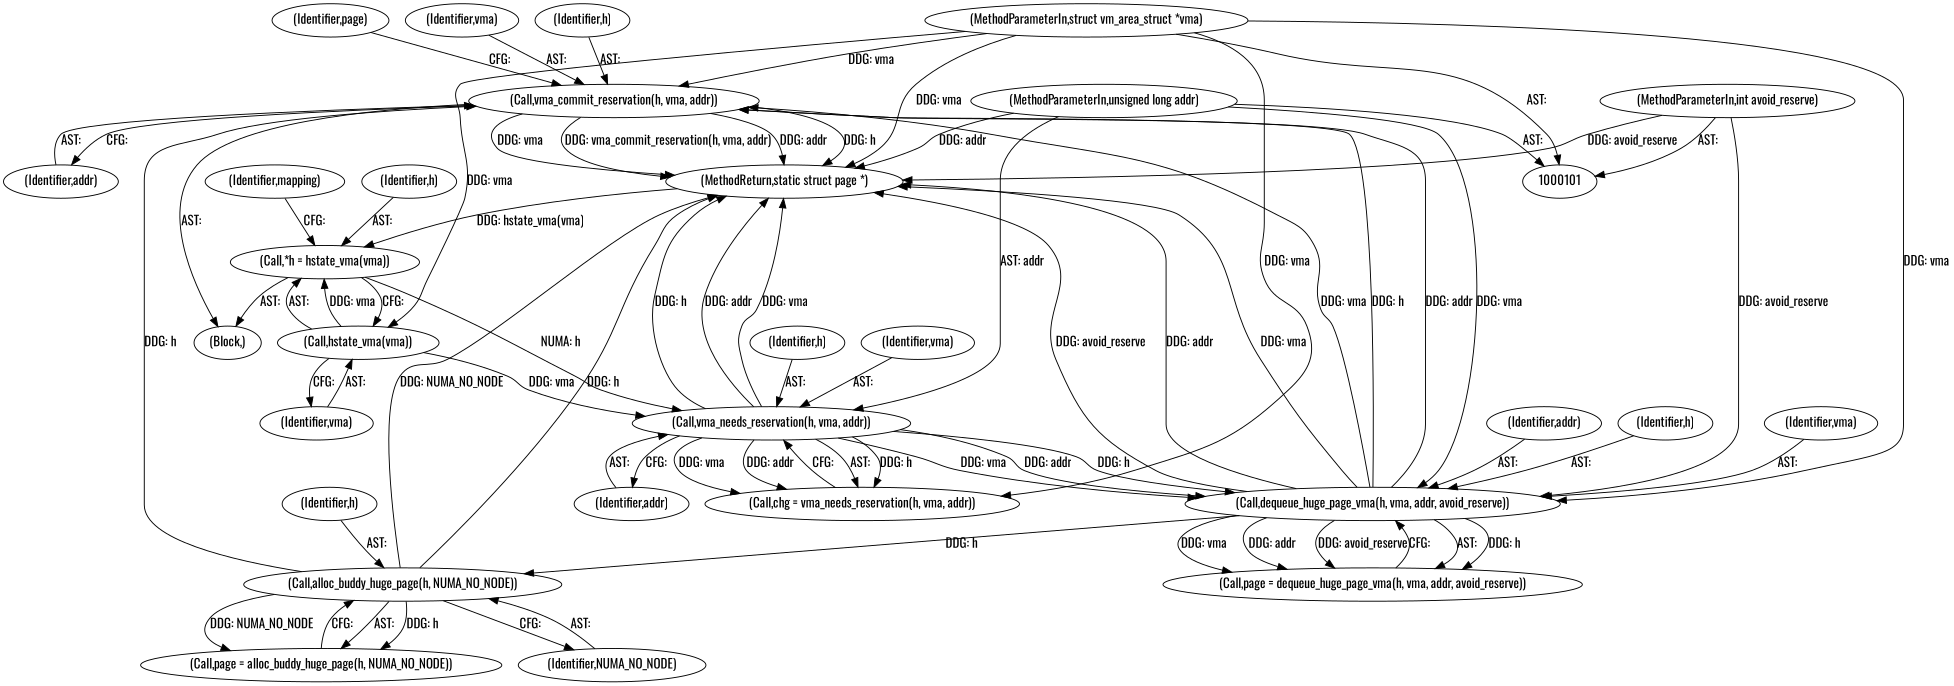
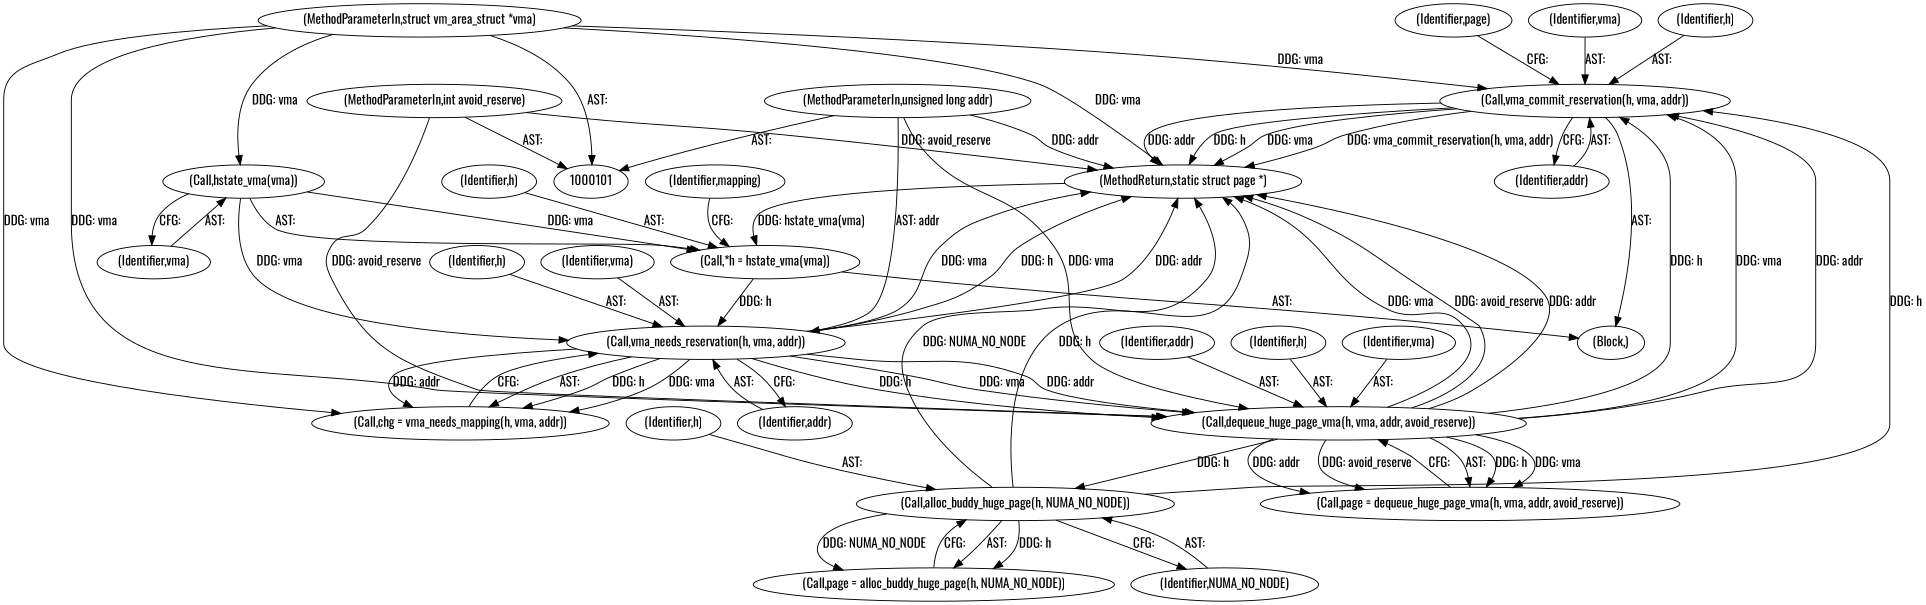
edge "(Call,*h = hstate_vma(vma))" -> "(Call,hstate_vma(vma))": removed, label "CFG:"
edge "(Call,*h = hstate_vma(vma))" -> "(Call,vma_needs_reservation(h, vma, addr))": label "NUMA: h" -> "DDG: h"
node "(Call,chg = vma_needs_reservation(h, vma, addr))": label "(Call,chg = vma_needs_reservation(h, vma, addr))" -> "(Call,chg = vma_needs_mapping(h, vma, addr))"
